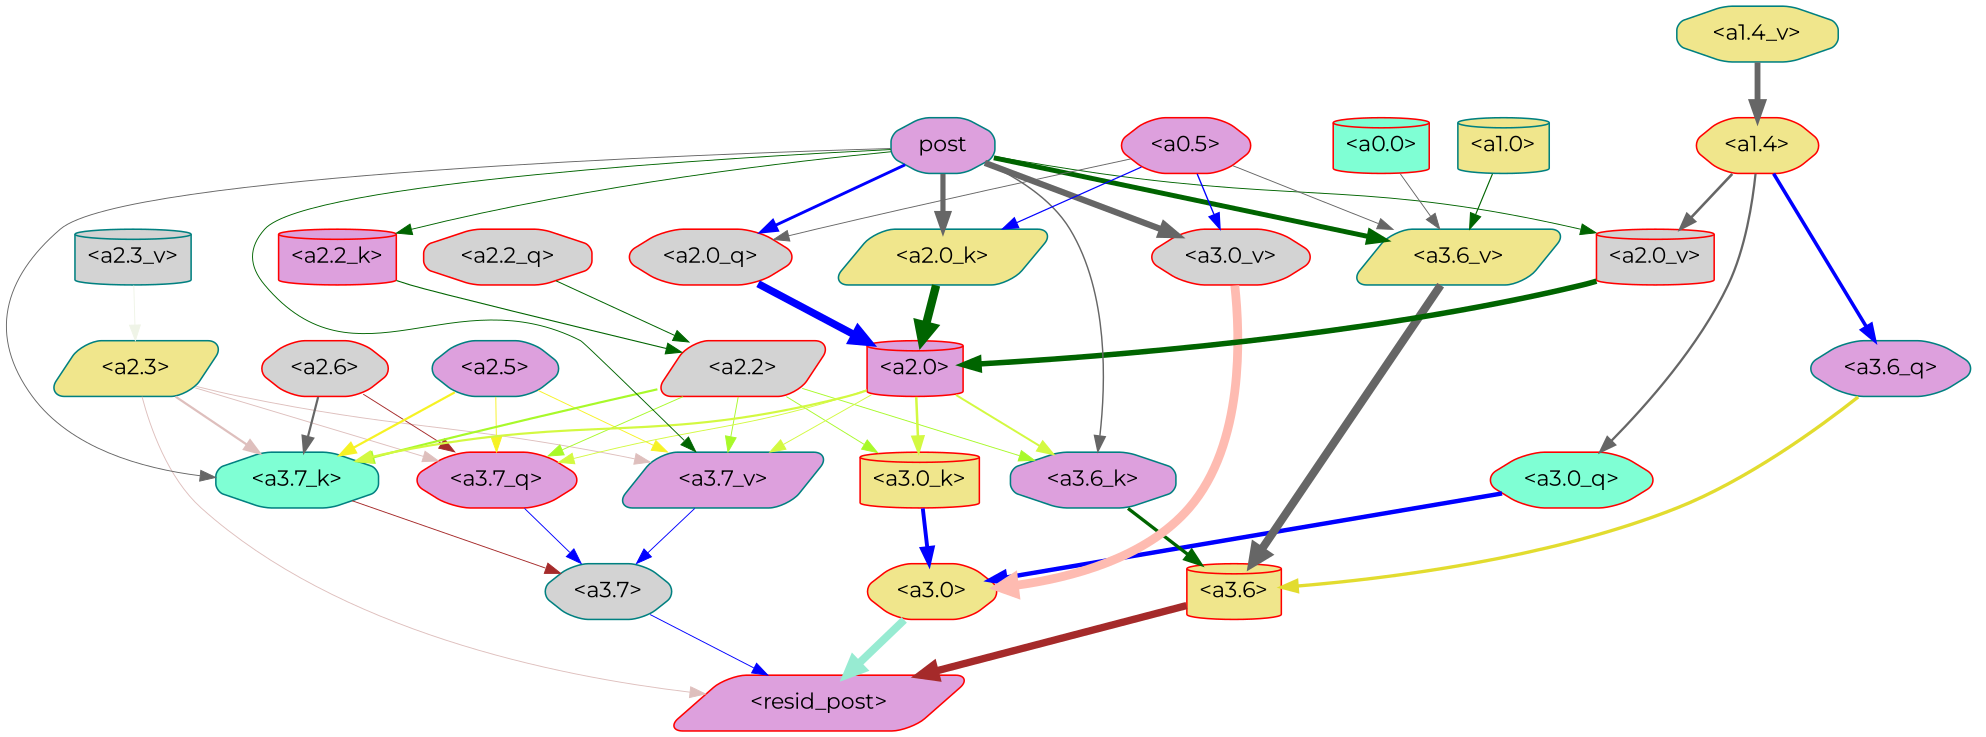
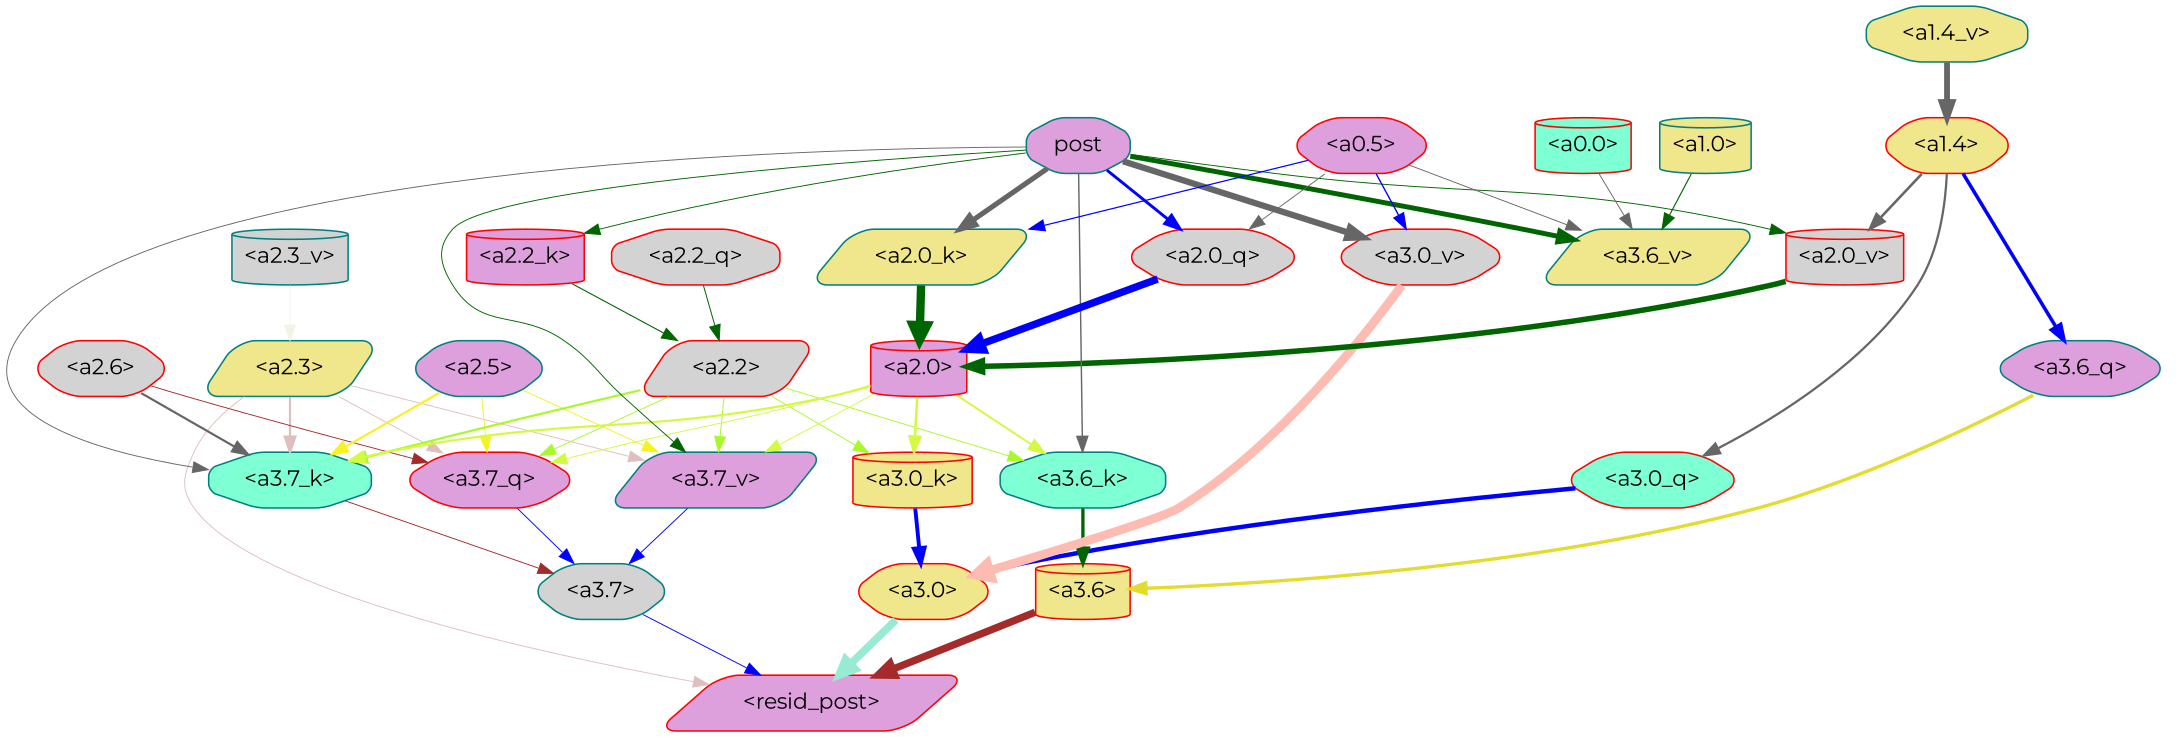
edge "<a3.6_v>" -> "<a3.6>": removed
node "<a3.6_k>": fillcolor plum -> aquamarine
